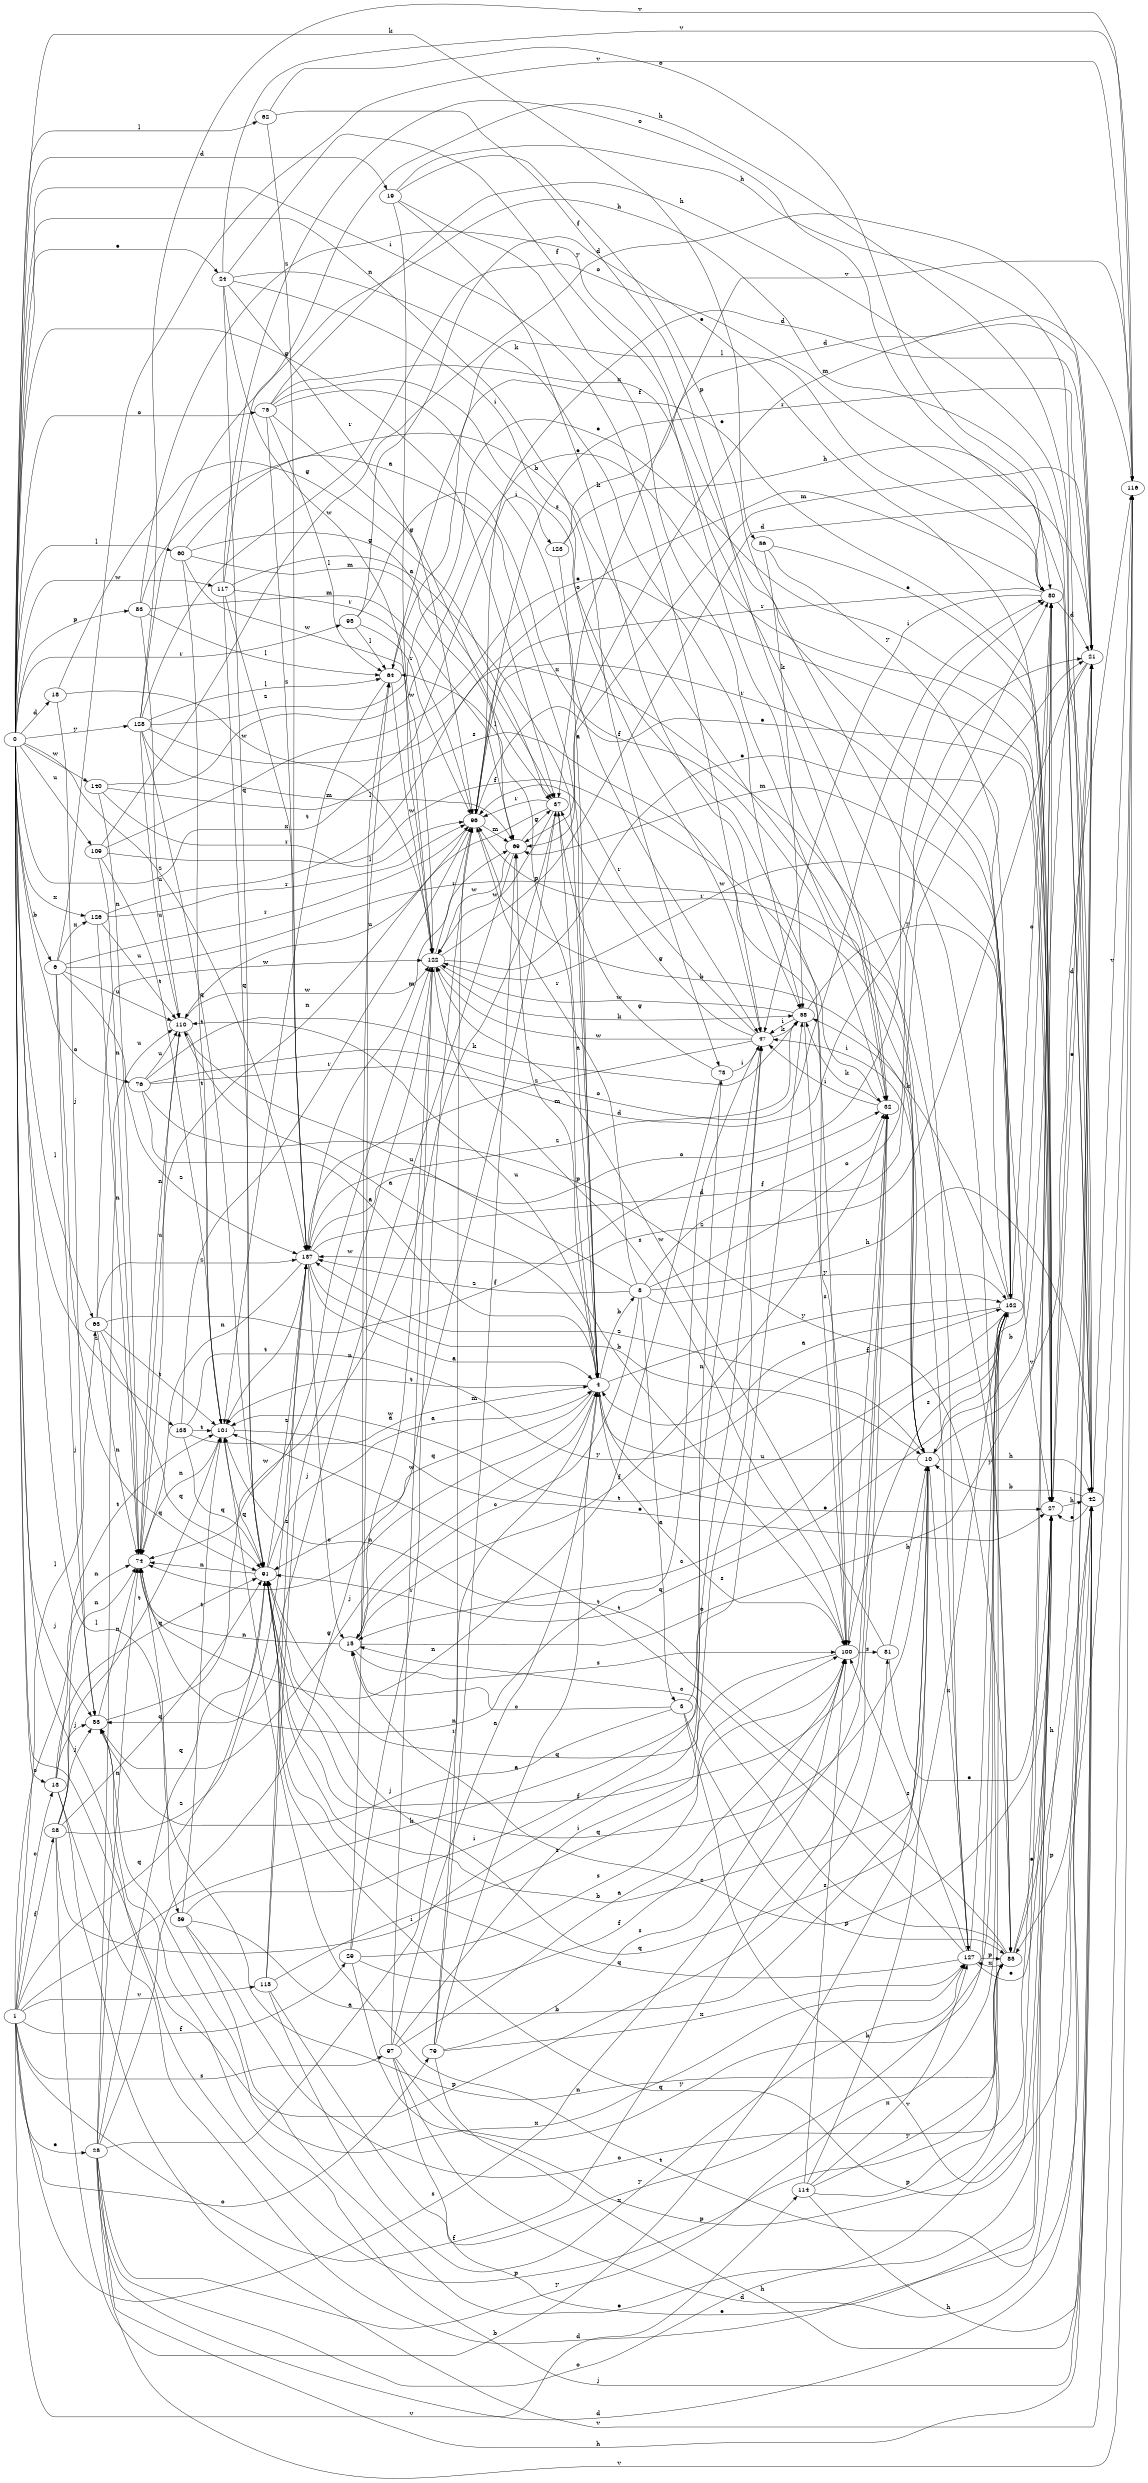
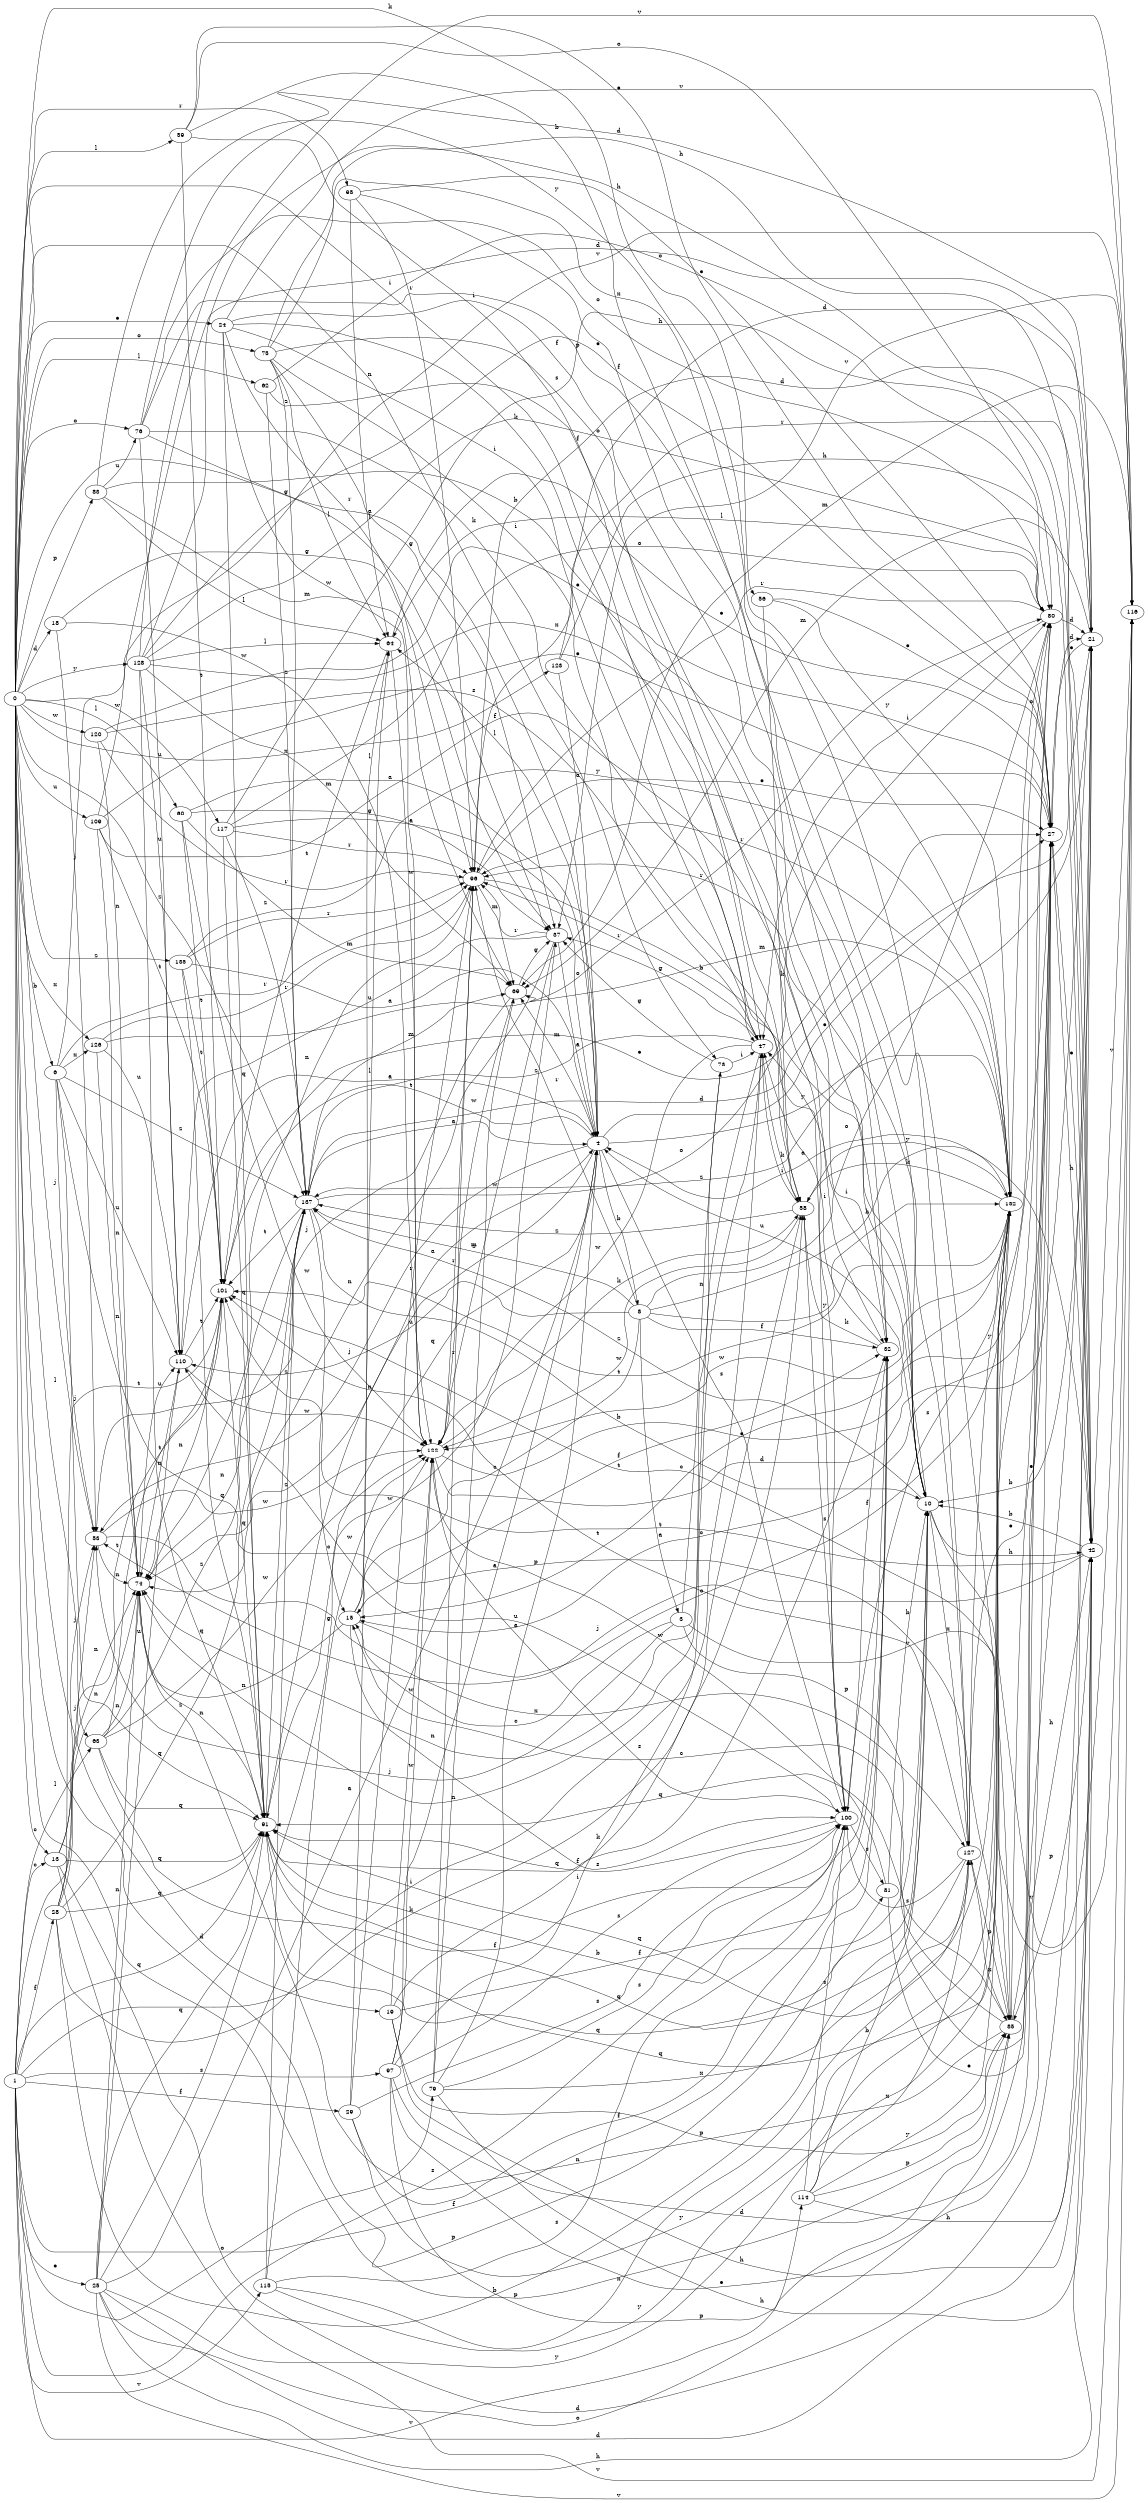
node "140": label "140" -> "120"
edge "83" -> "110": now "83" -> "76"
edge "97" -> "100": label "a" -> "s"
